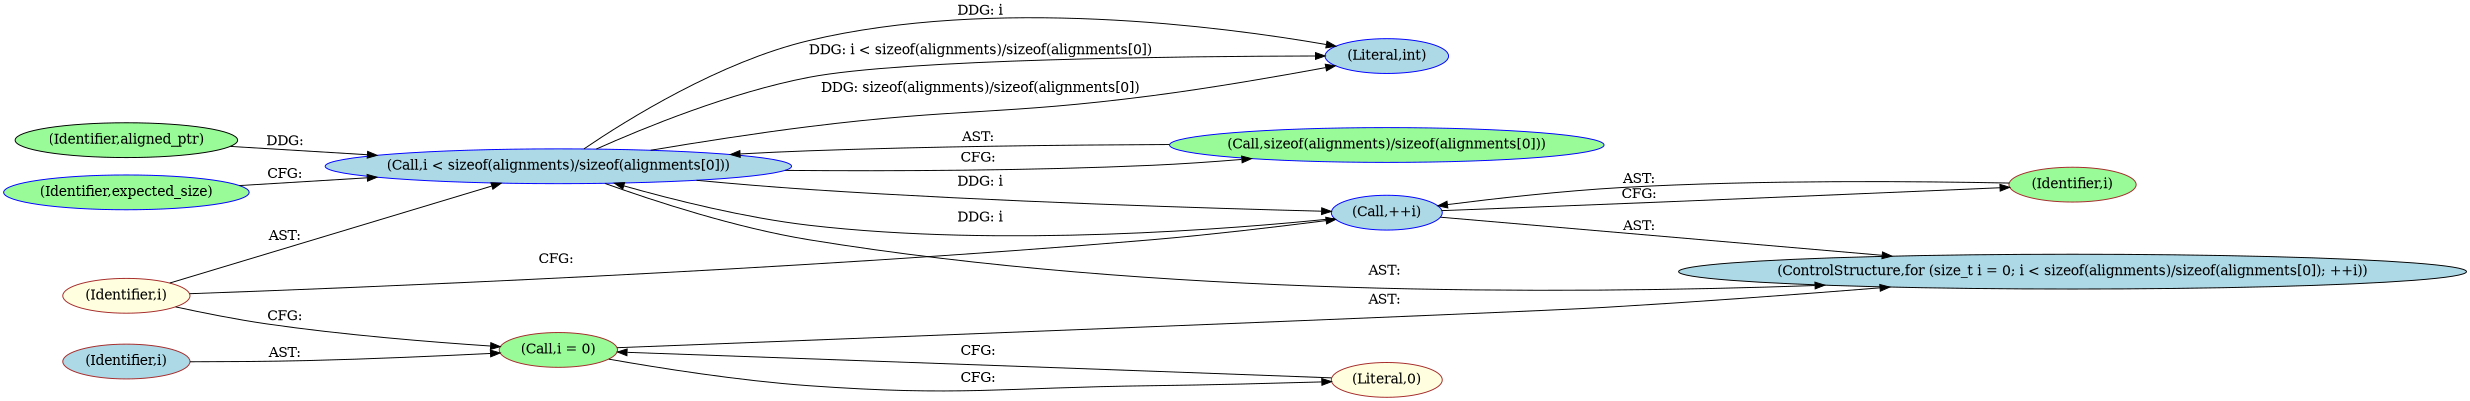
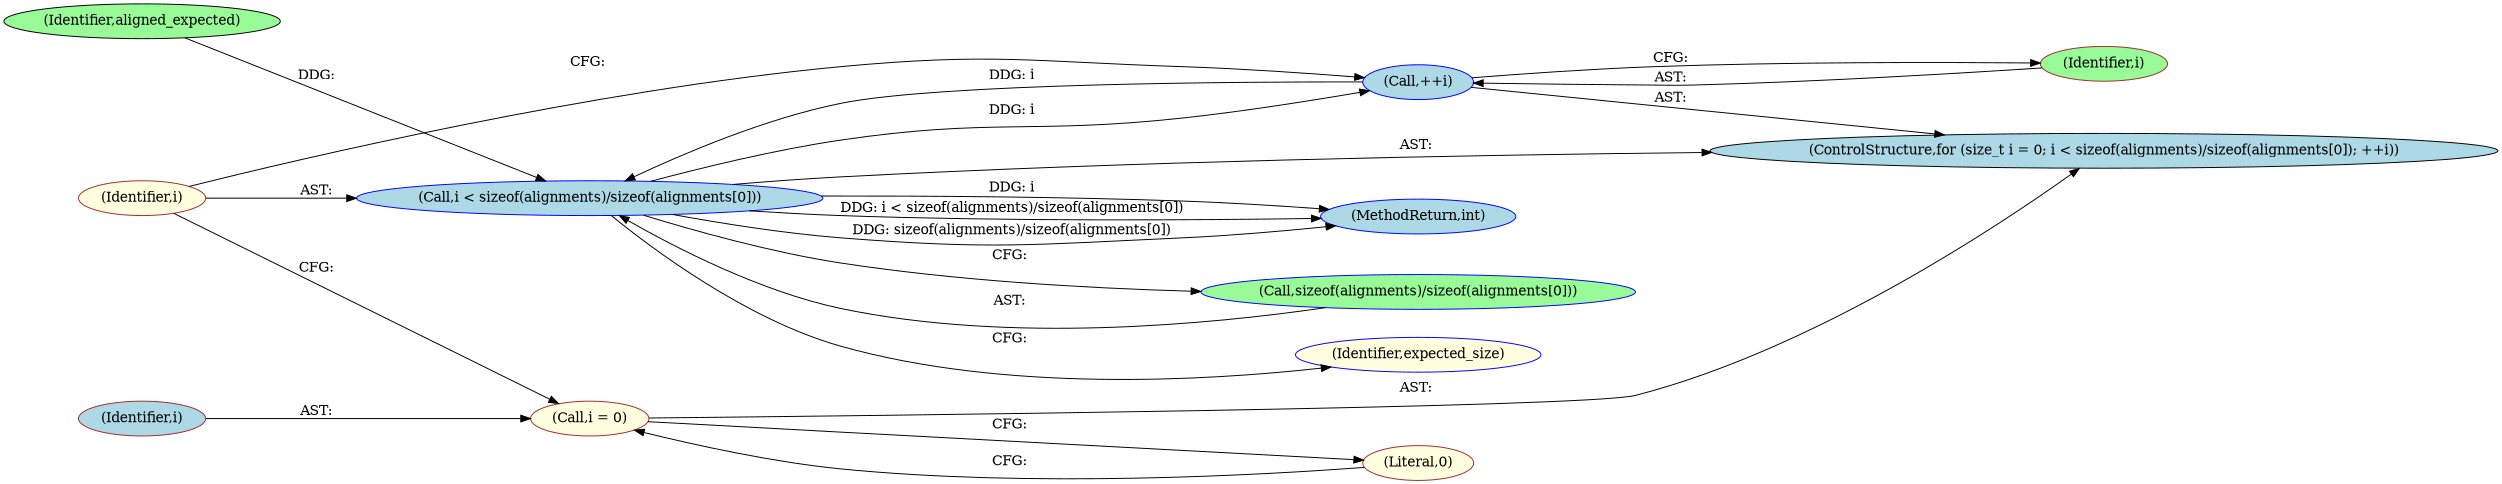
node "(Literal,int)": label "(Literal,int)" -> "(MethodReturn,int)"
node "(Identifier,aligned_ptr)": label "(Identifier,aligned_ptr)" -> "(Identifier,aligned_expected)"
edge "(Identifier,expected_size)" -> "(Call,i < sizeof(alignments)/sizeof(alignments[0]))": reversed
node "(Identifier,expected_size)": fillcolor palegreen -> lightyellow
node "(Call,i = 0)": fillcolor palegreen -> lightyellow
